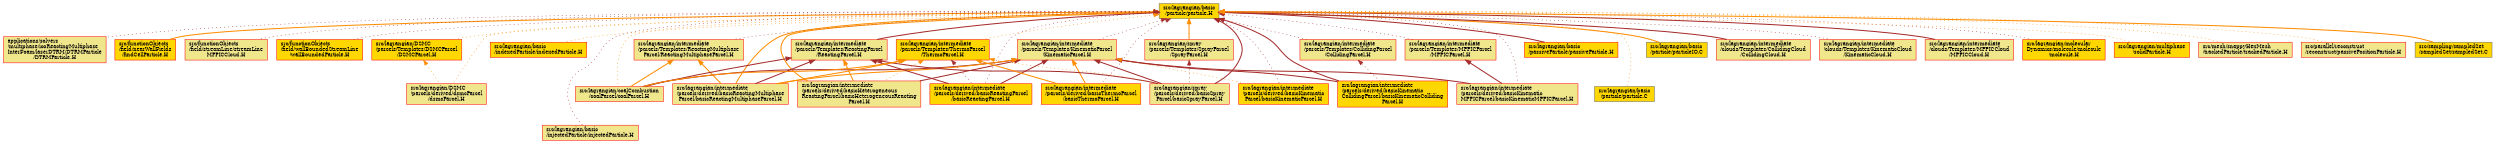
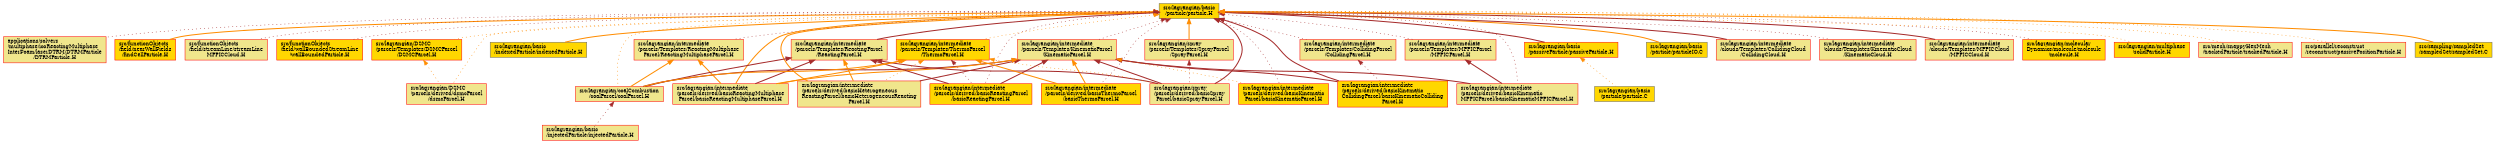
edge "src/lagrangian/basic /injectedParticle/injectedParticle.H" -> "src/lagrangian/basic /particle/particle.H": now "src/lagrangian/basic /injectedParticle/injectedParticle.H" -> "src/lagrangian/coalCombustion /coalParcel/coalParcel.H"
edge "src/lagrangian/basic /indexedParticle/indexedParticle.H" -> "src/lagrangian/basic /particle/particle.H": style dotted -> bold
edge "src/lagrangian/basic /particle/particle.C" -> "src/lagrangian/basic /particle/particle.H": now "src/lagrangian/basic /particle/particle.C" -> "src/lagrangian/basic /passiveParticle/passiveParticle.H"
node "src/lagrangian/basic /indexedParticle/indexedParticle.H": color red -> grey40
